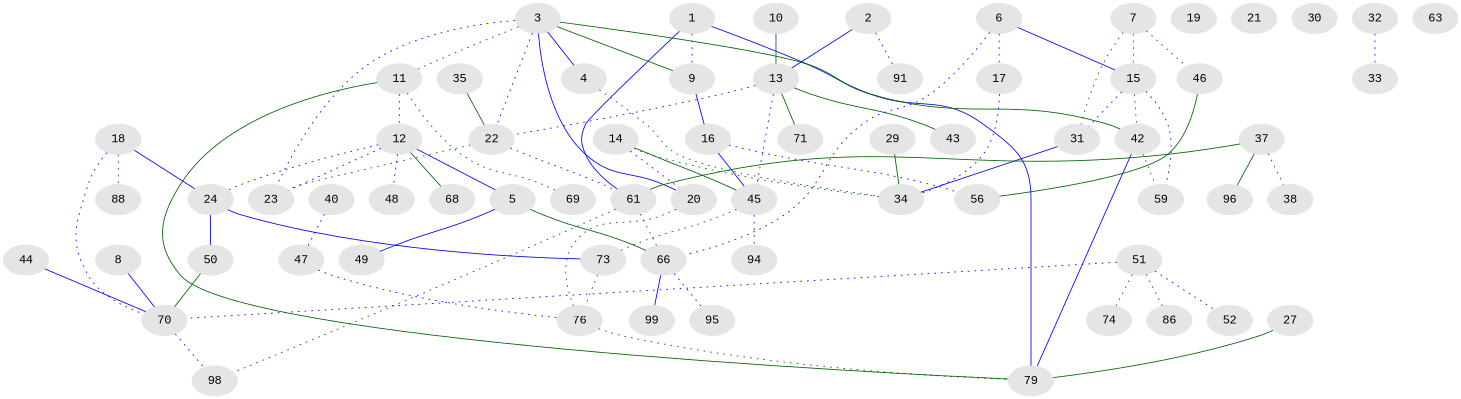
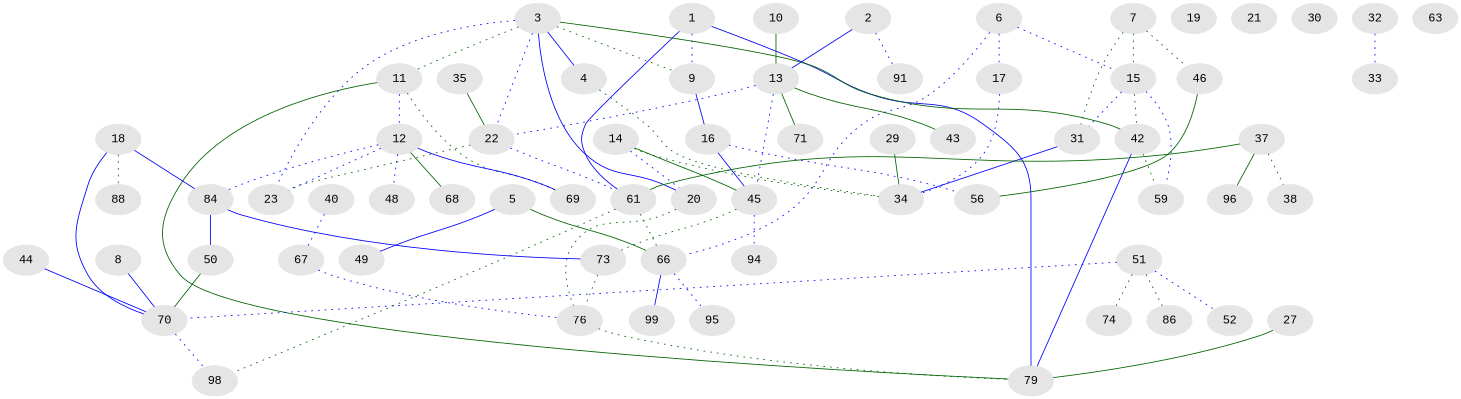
edge "3" -- "9": style solid -> dotted
edge "6" -- "15": style solid -> dotted
edge "12" -- "5": now "12" -- "69"
node "24": label "24" -> "84"
edge "18" -- "70": style dotted -> solid
node "47": label "47" -> "67"
